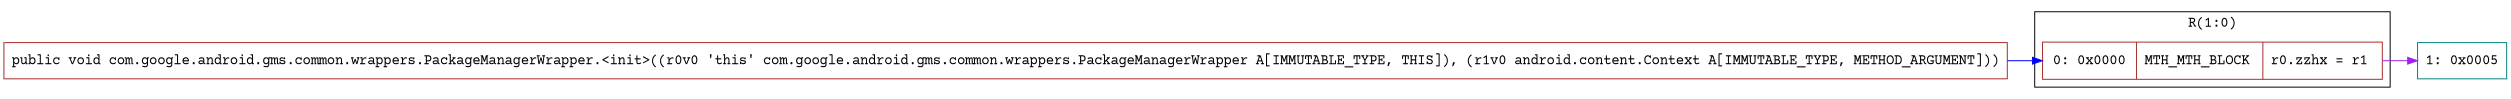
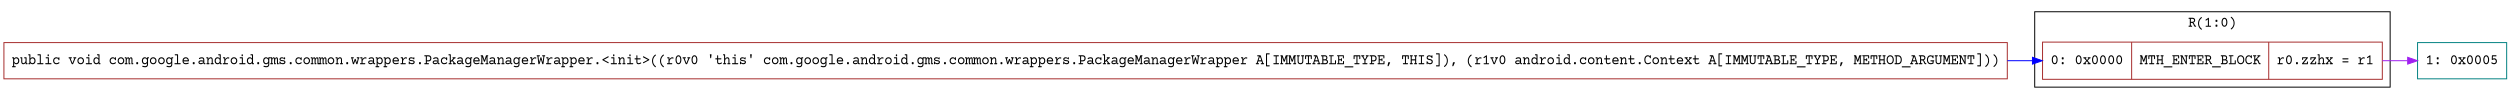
node "0: 0x0000": text "MTH_MTH_BLOCK" -> "MTH_ENTER_BLOCK"
